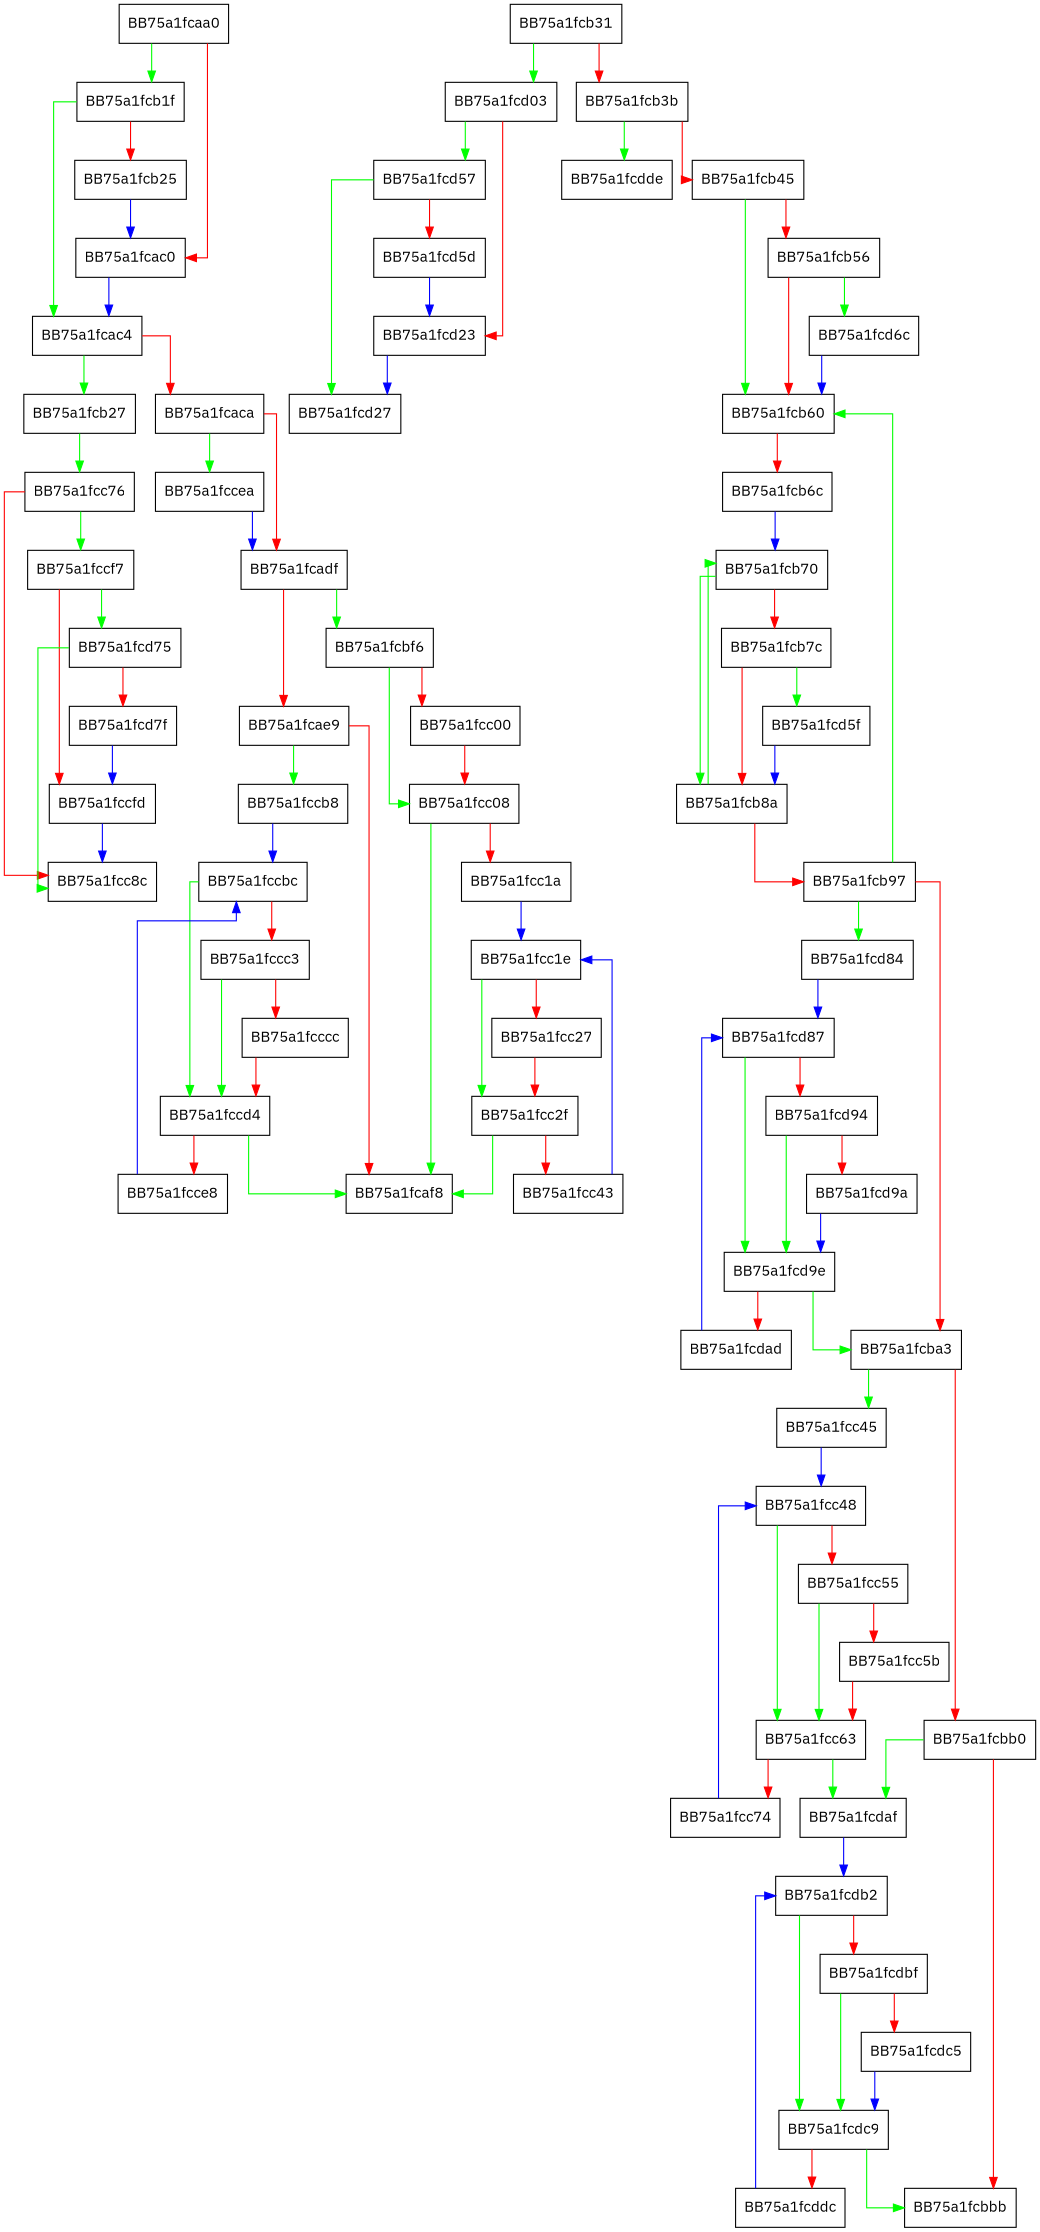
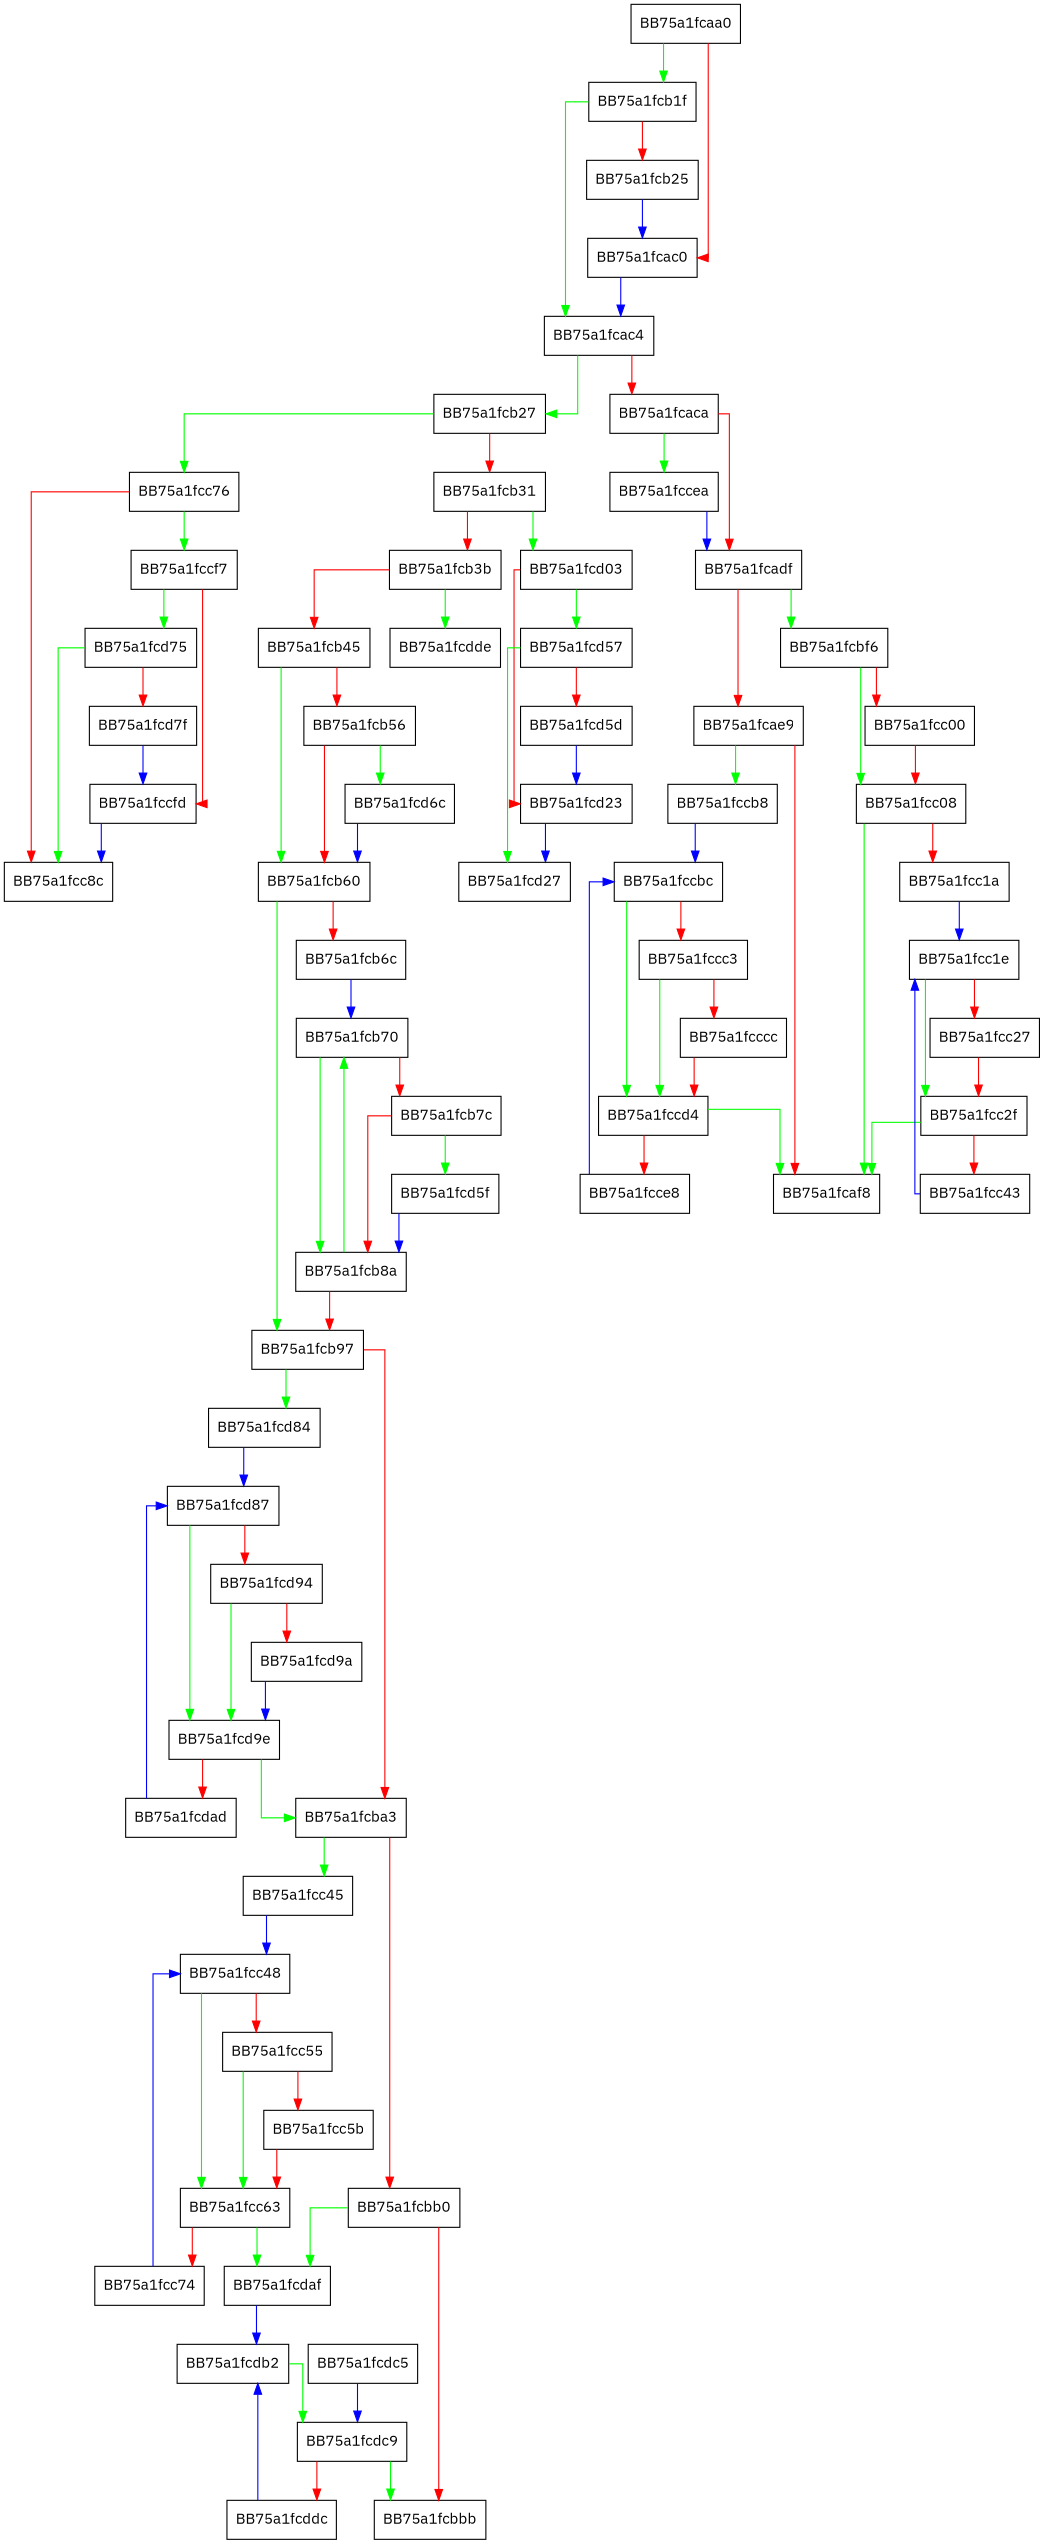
edge "BB75a1fcb27" -> "BB75a1fcb31": added
edge "BB75a1fcb97" -> "BB75a1fcb60": reversed
node "BB75a1fcdbf": removed
